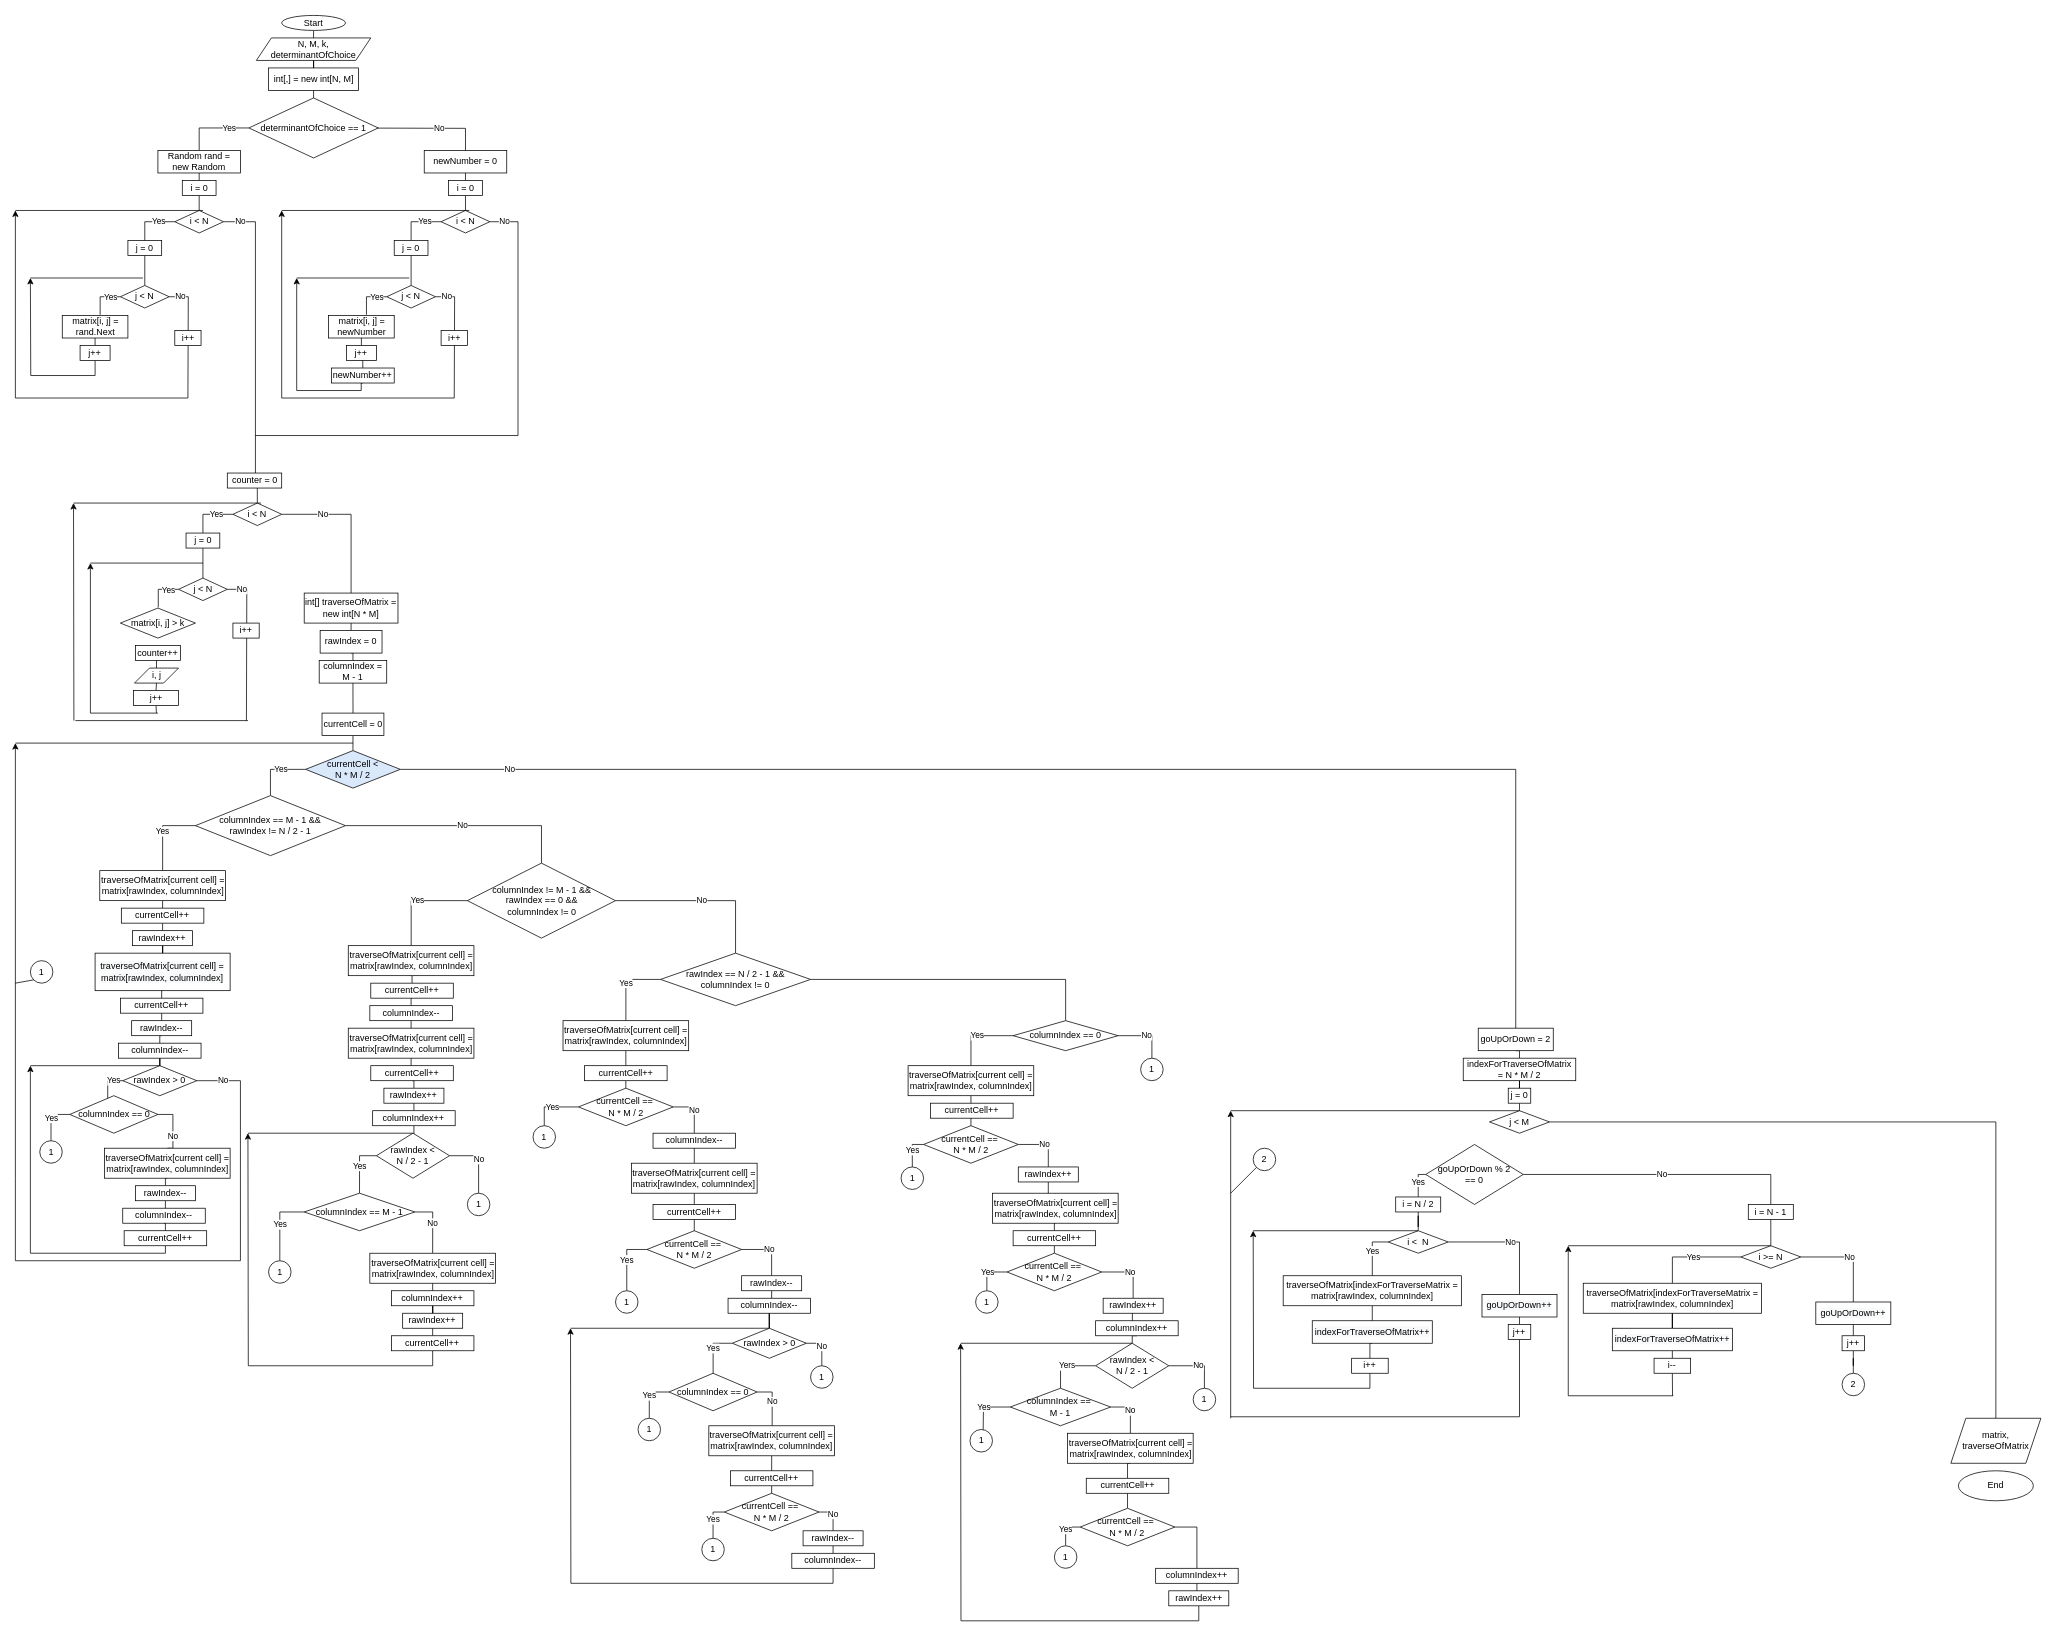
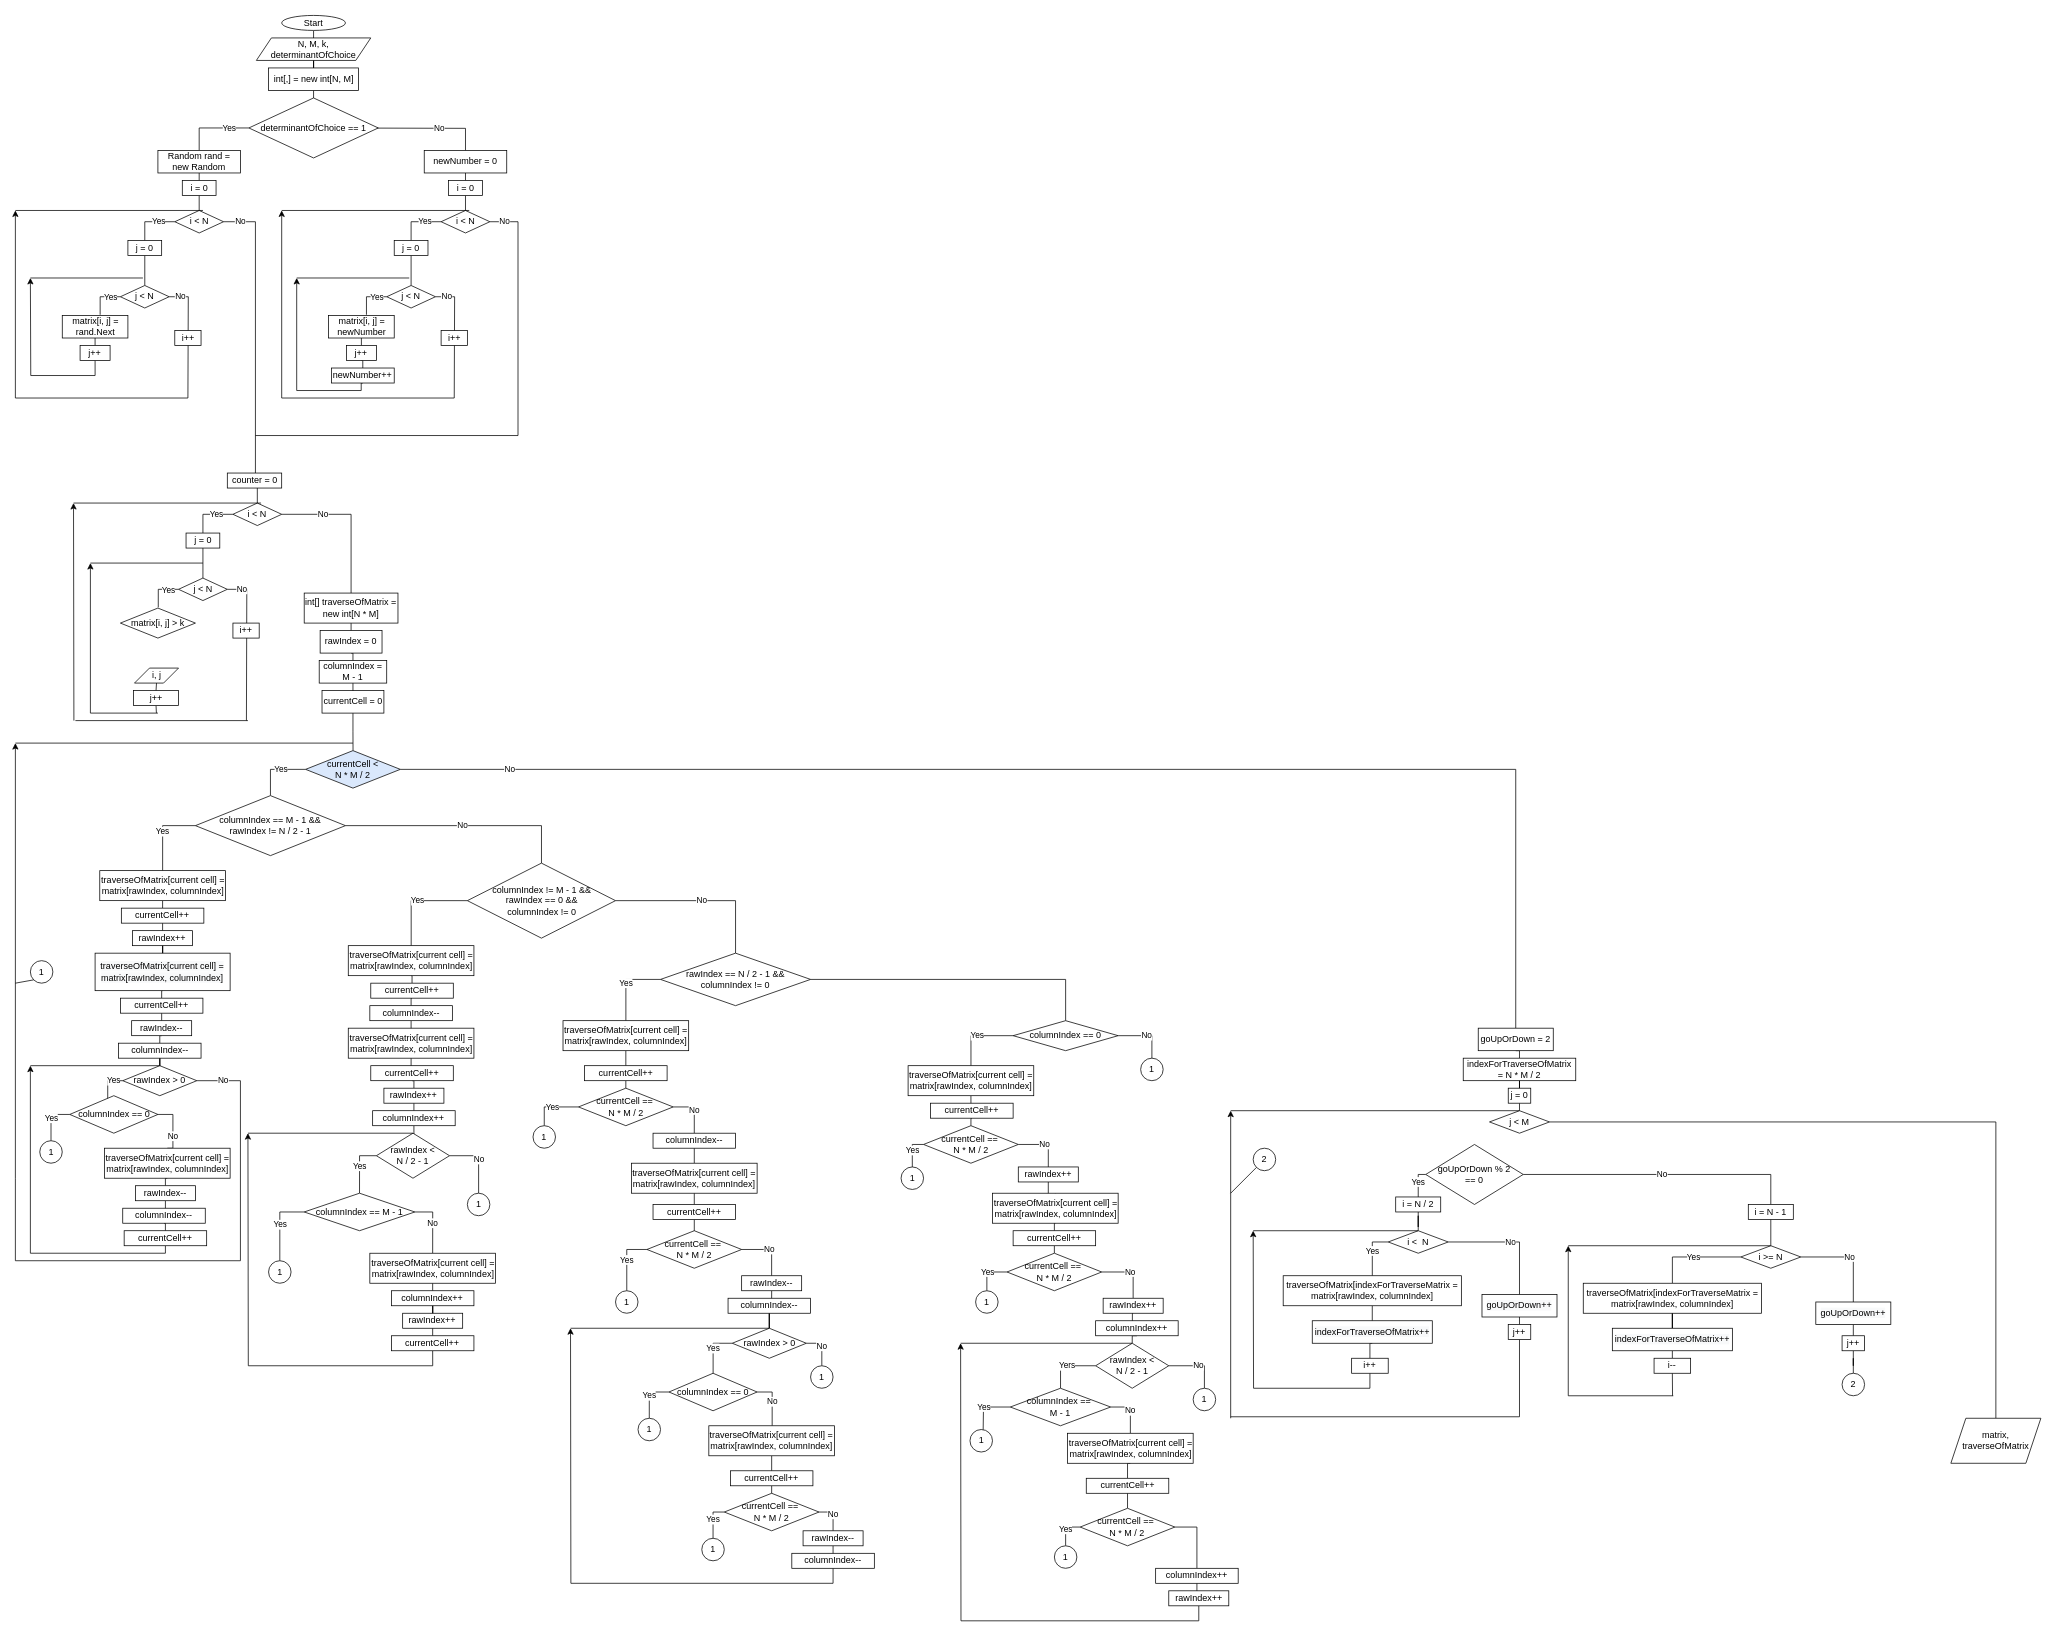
node "counter++": removed
edge "counter++" -- "i, j": removed
node "currentCell = 0": moved (353, 724) -> (353, 702)
node "End": removed
